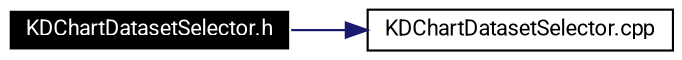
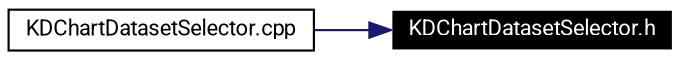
edge "KDChartDatasetSelector.h" -> "KDChartDatasetSelector.cpp": reversed
